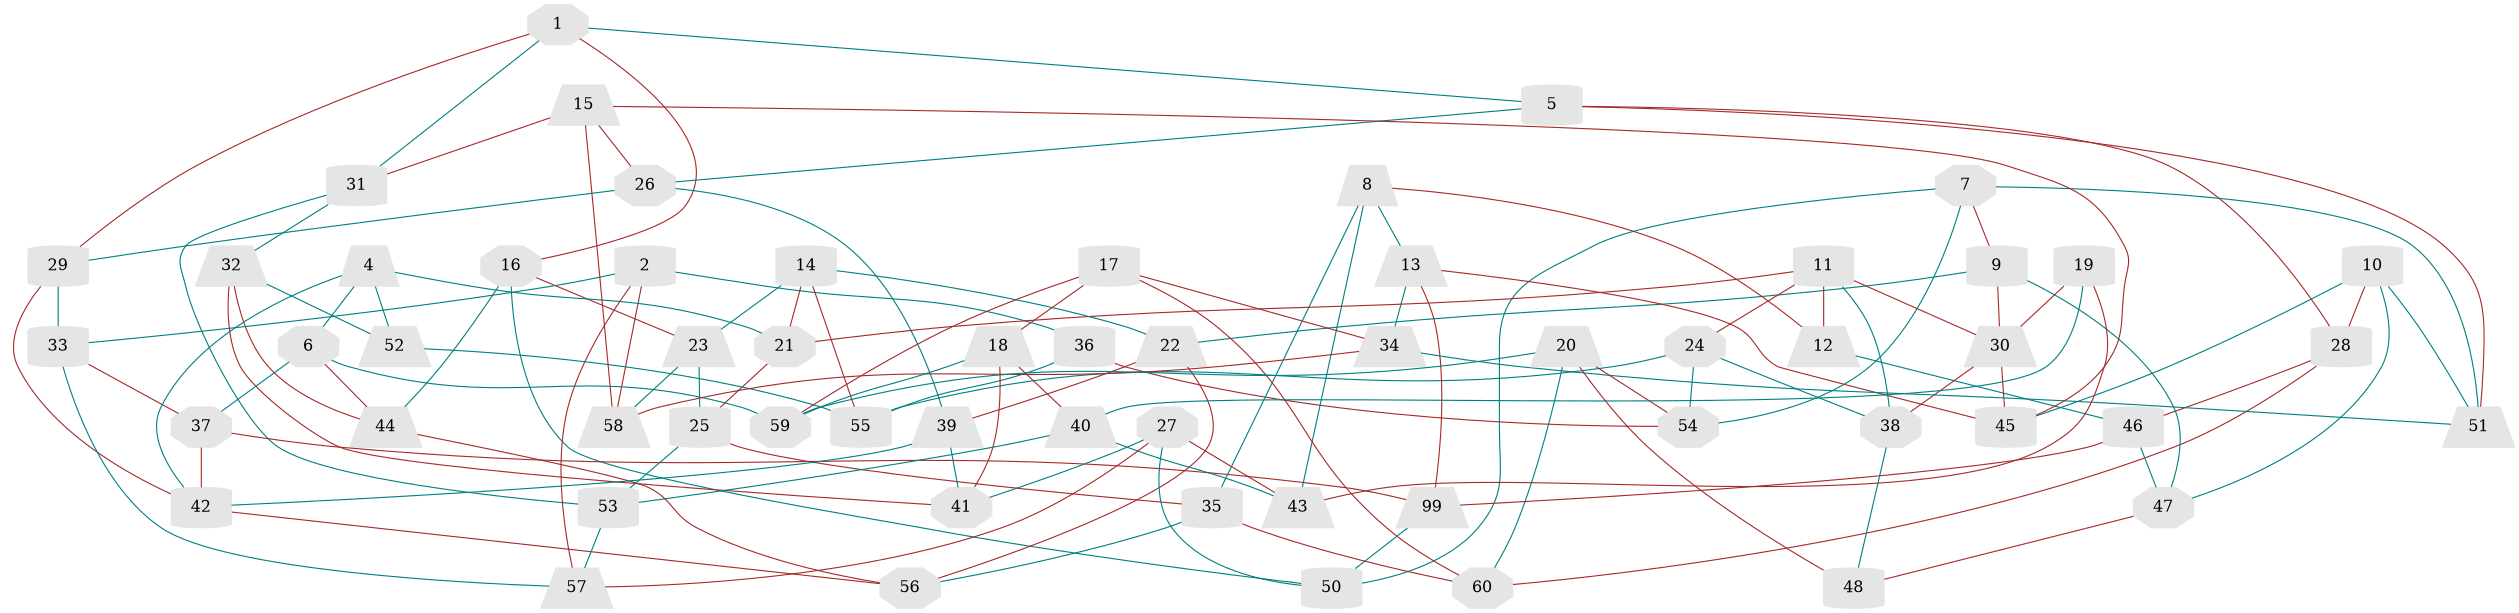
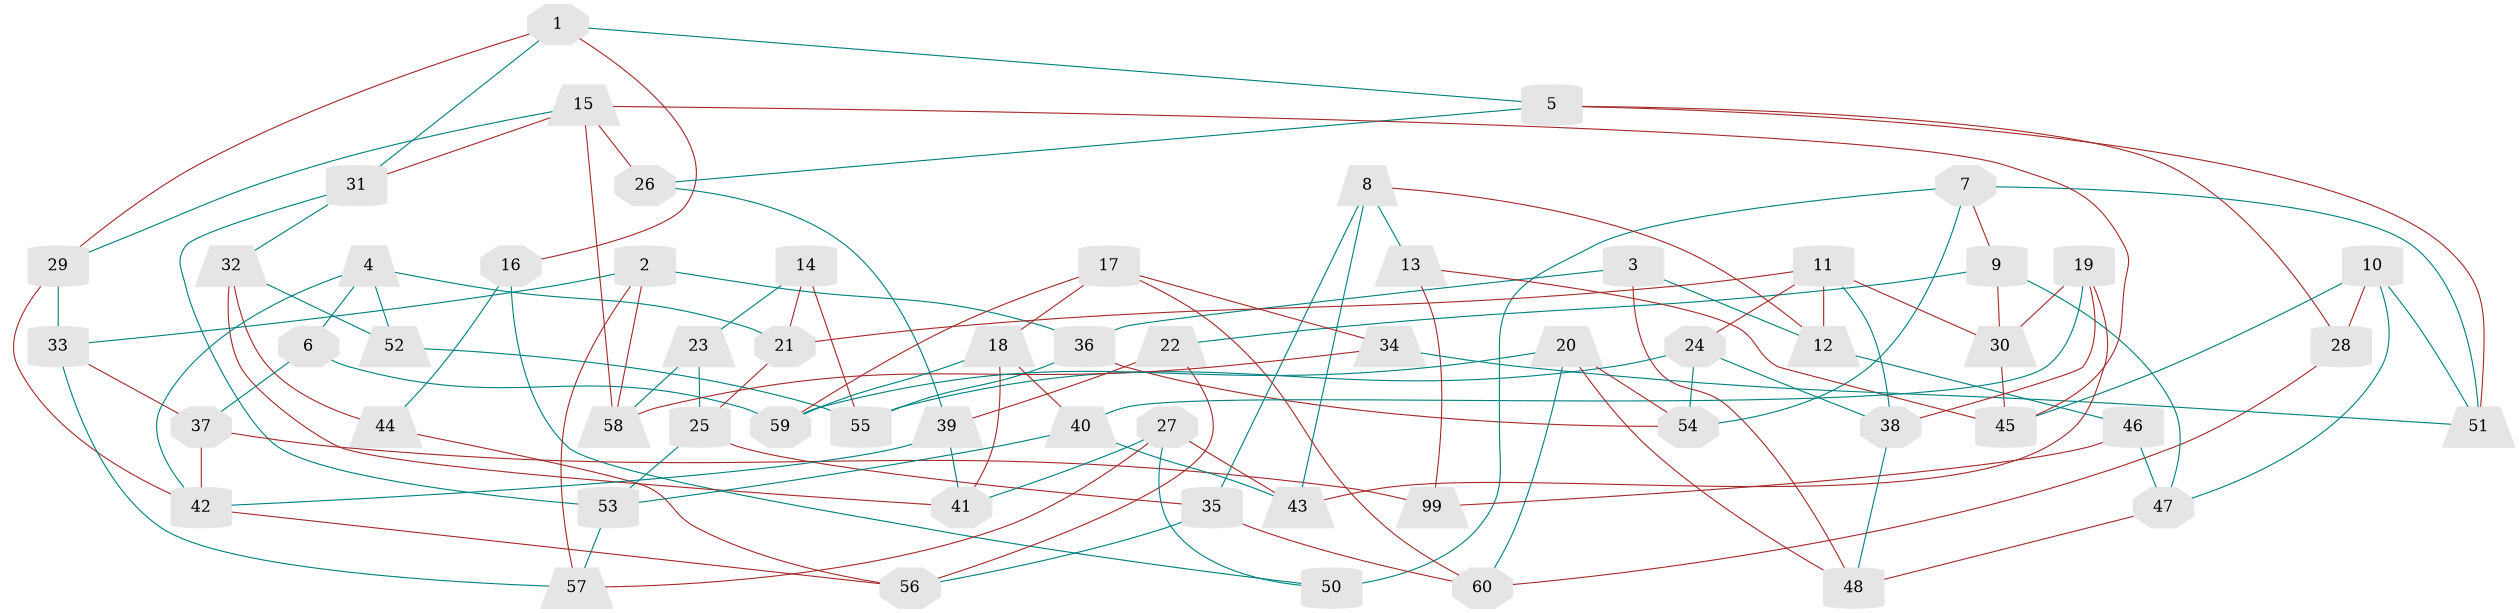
edge "26" -- "29": now "15" -- "29"
node "3": added
edge "14" -- "22": removed
edge "13" -- "34": removed
edge "16" -- "23": removed
edge "6" -- "44": removed
edge "30" -- "38": now "19" -- "38"
edge "28" -- "46": removed
edge "99" -- "50": removed
